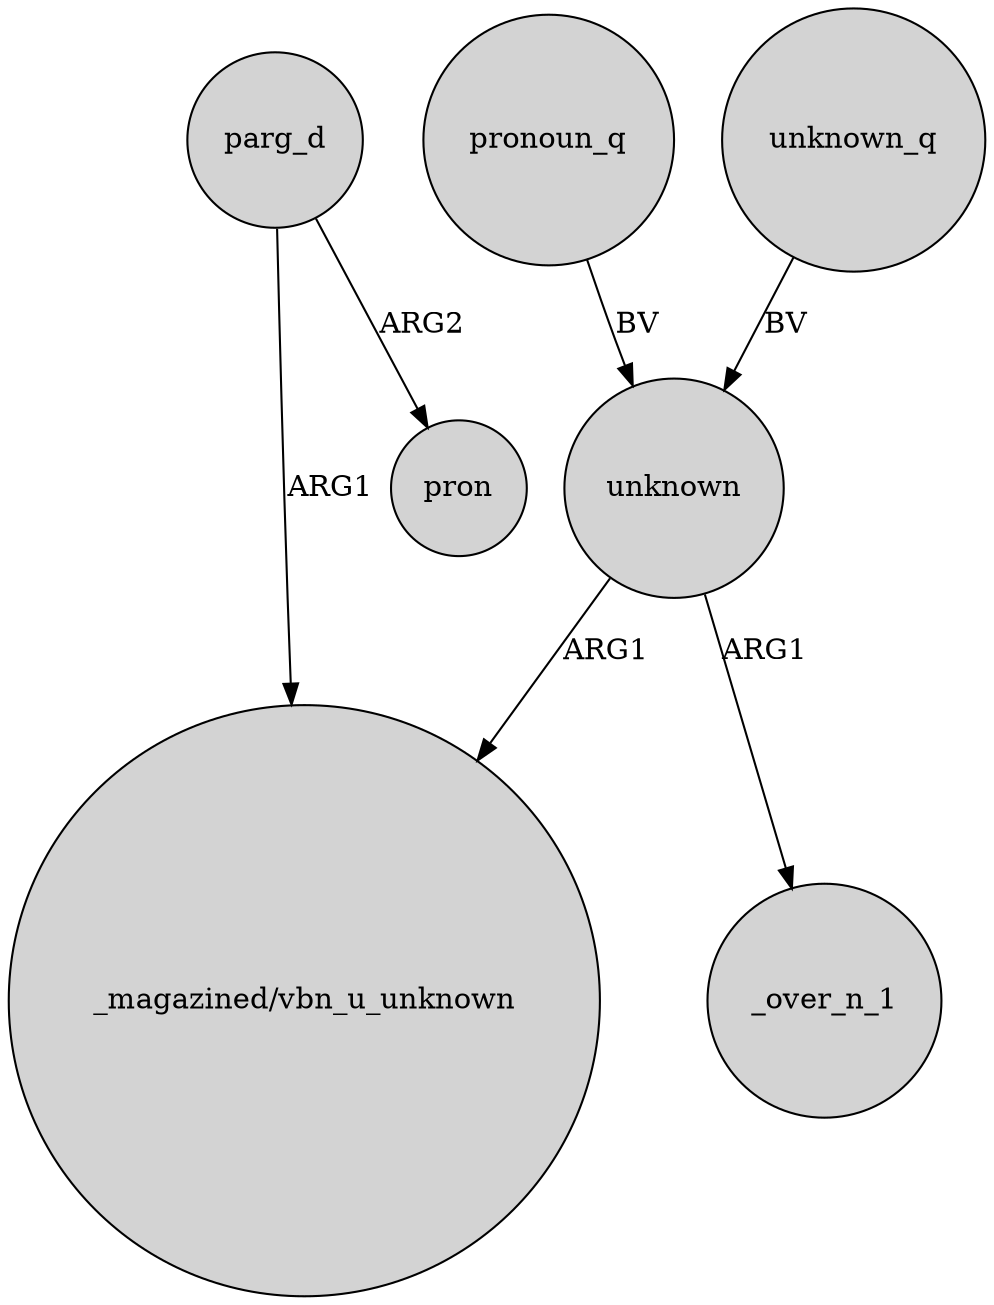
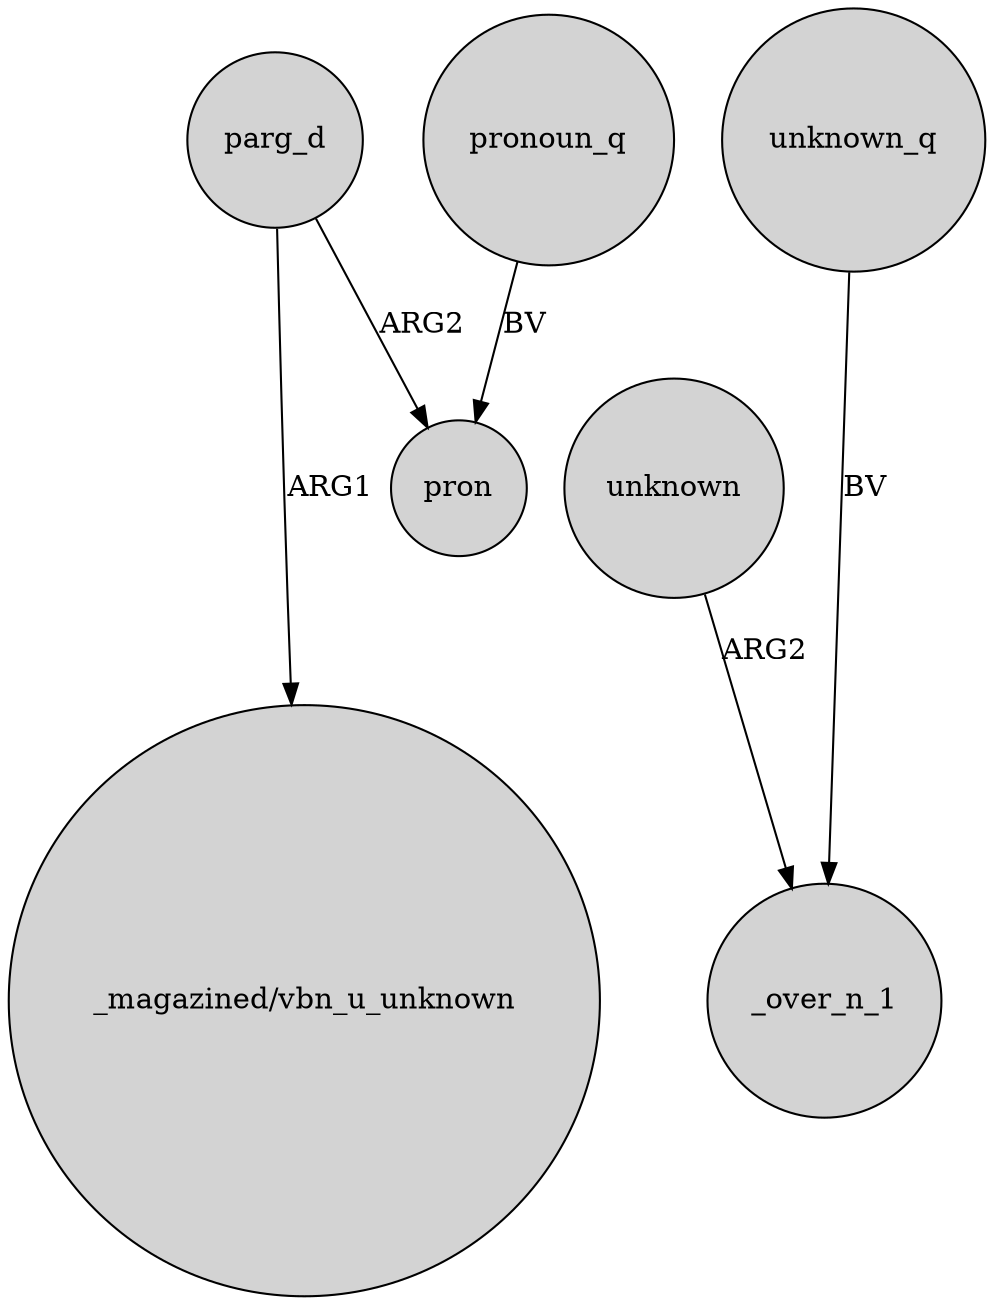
edge "pronoun_q" -> "unknown": now "pronoun_q" -> "pron"
edge "unknown_q" -> "unknown": now "unknown_q" -> "_over_n_1"
edge "unknown" -> "_over_n_1": label "ARG1" -> "ARG2"
edge "unknown" -> "_magazined/vbn_u_unknown": removed, label "ARG1"
